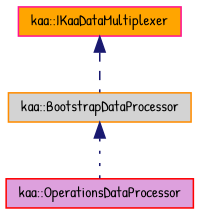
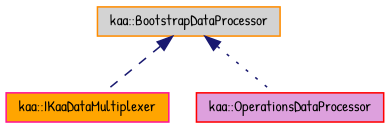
edge "kaa::BootstrapDataProcessor" -> "kaa::IKaaDataMultiplexer": reversed
